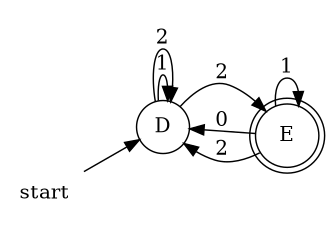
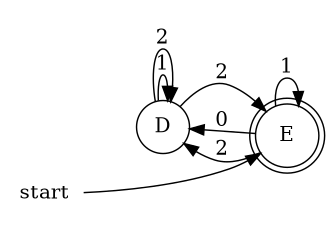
edge "start" -> "D": now "start" -> "E"
